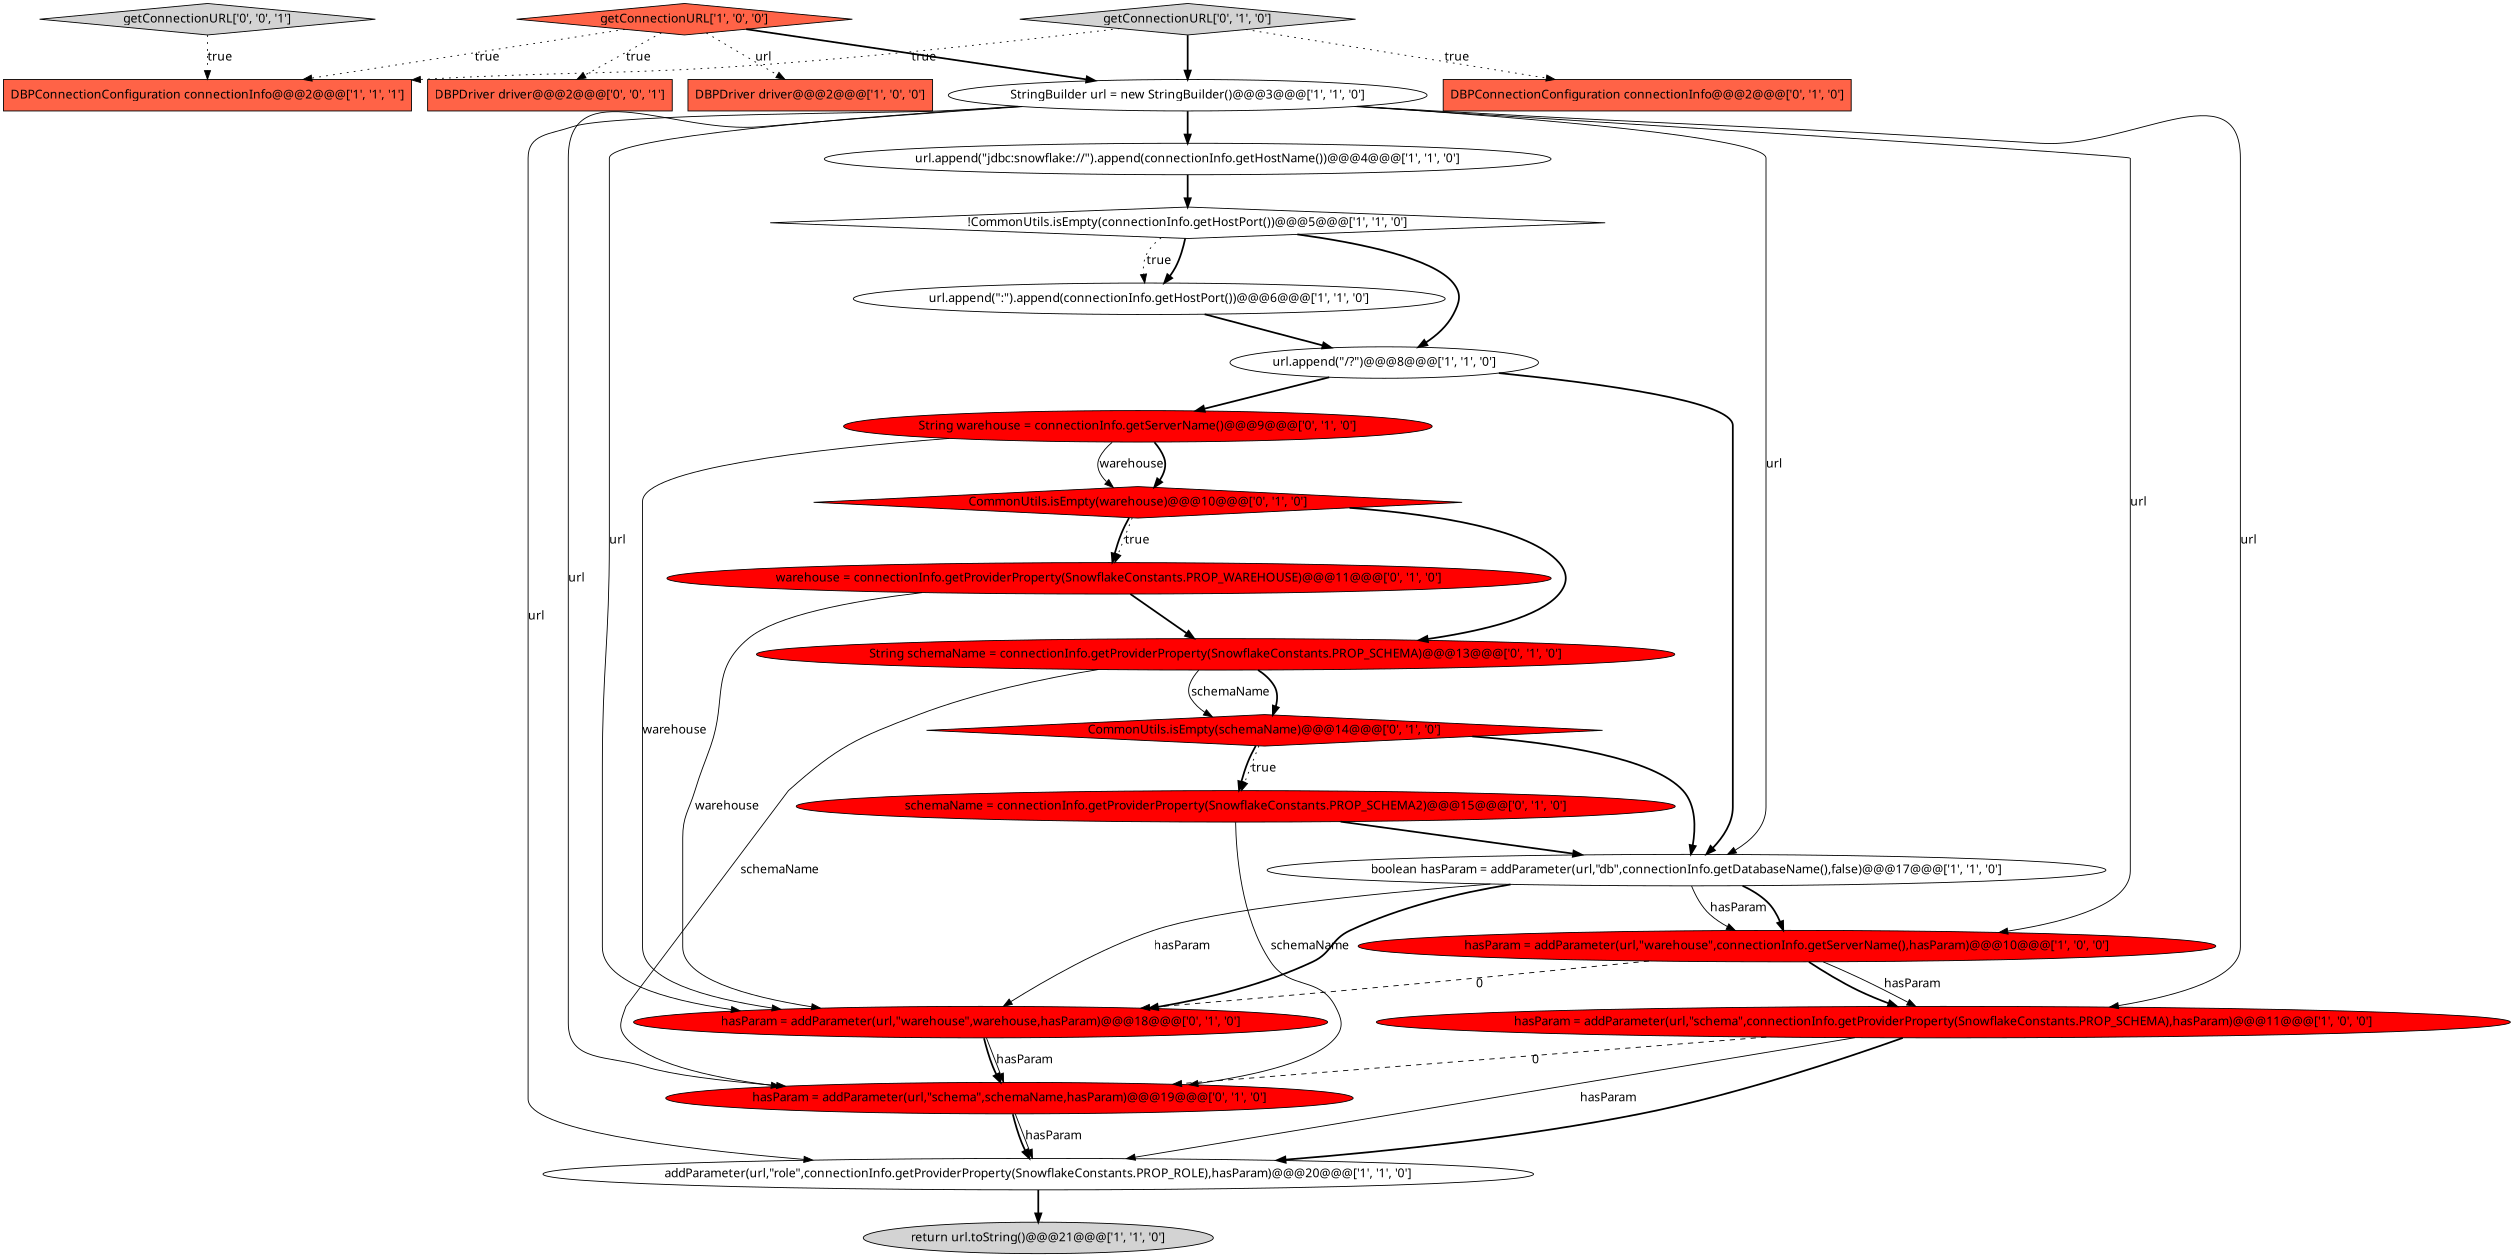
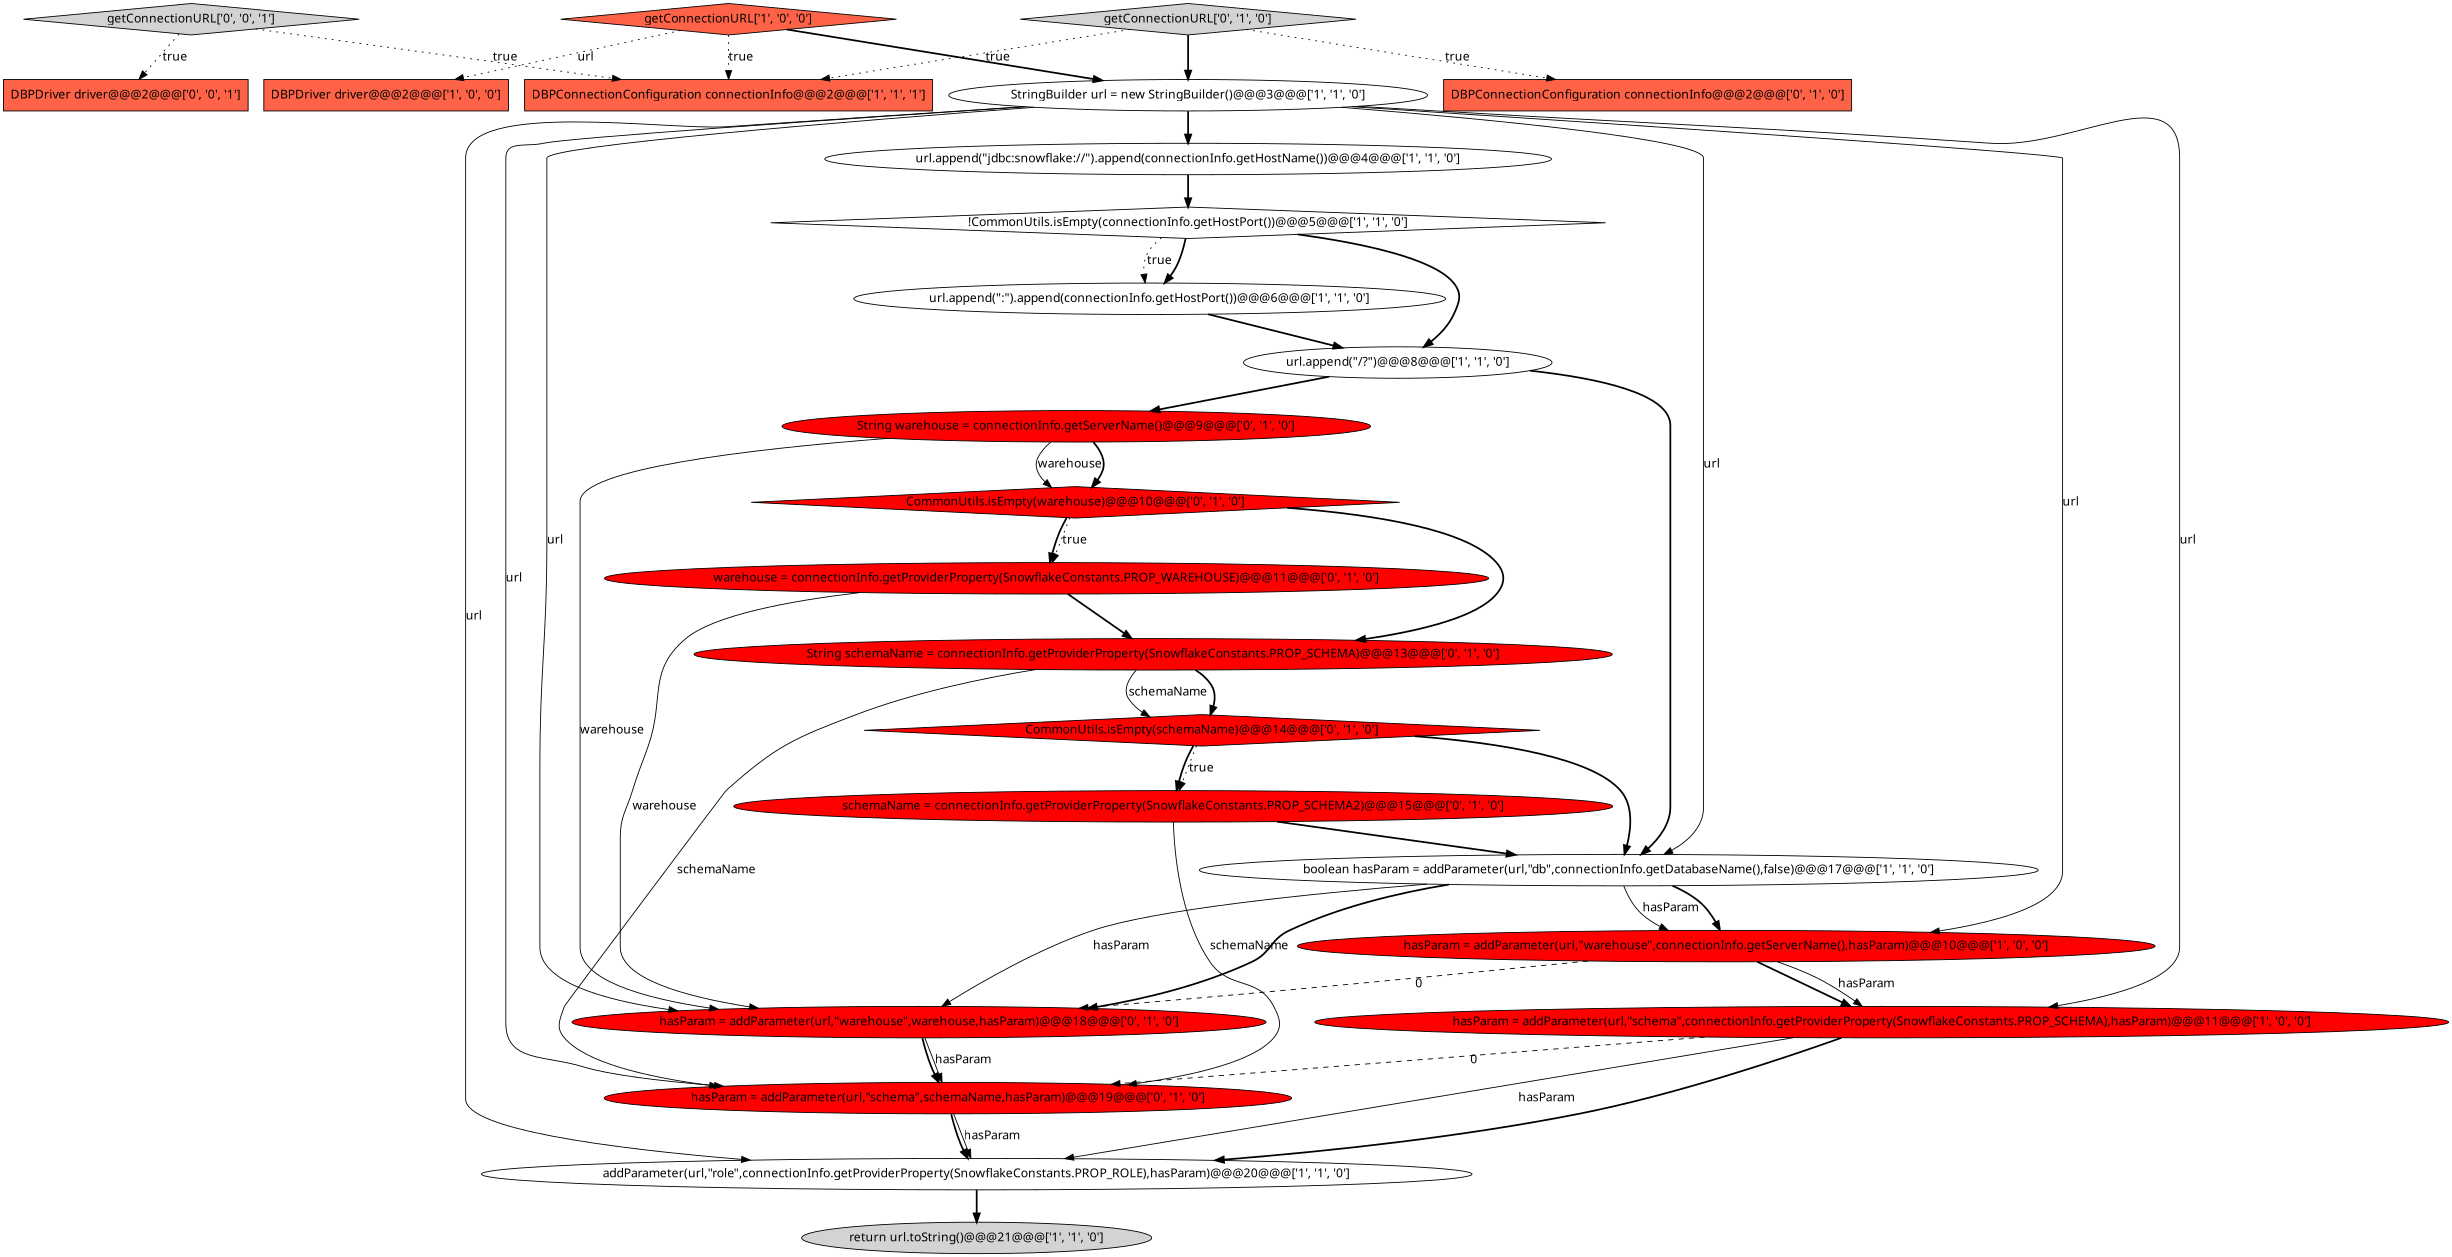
edge "getConnectionURL['1', '0', '0']" -> "DBPDriver driver@@@2@@@['0', '0', '1']": now "getConnectionURL['0', '0', '1']" -> "DBPDriver driver@@@2@@@['0', '0', '1']"
